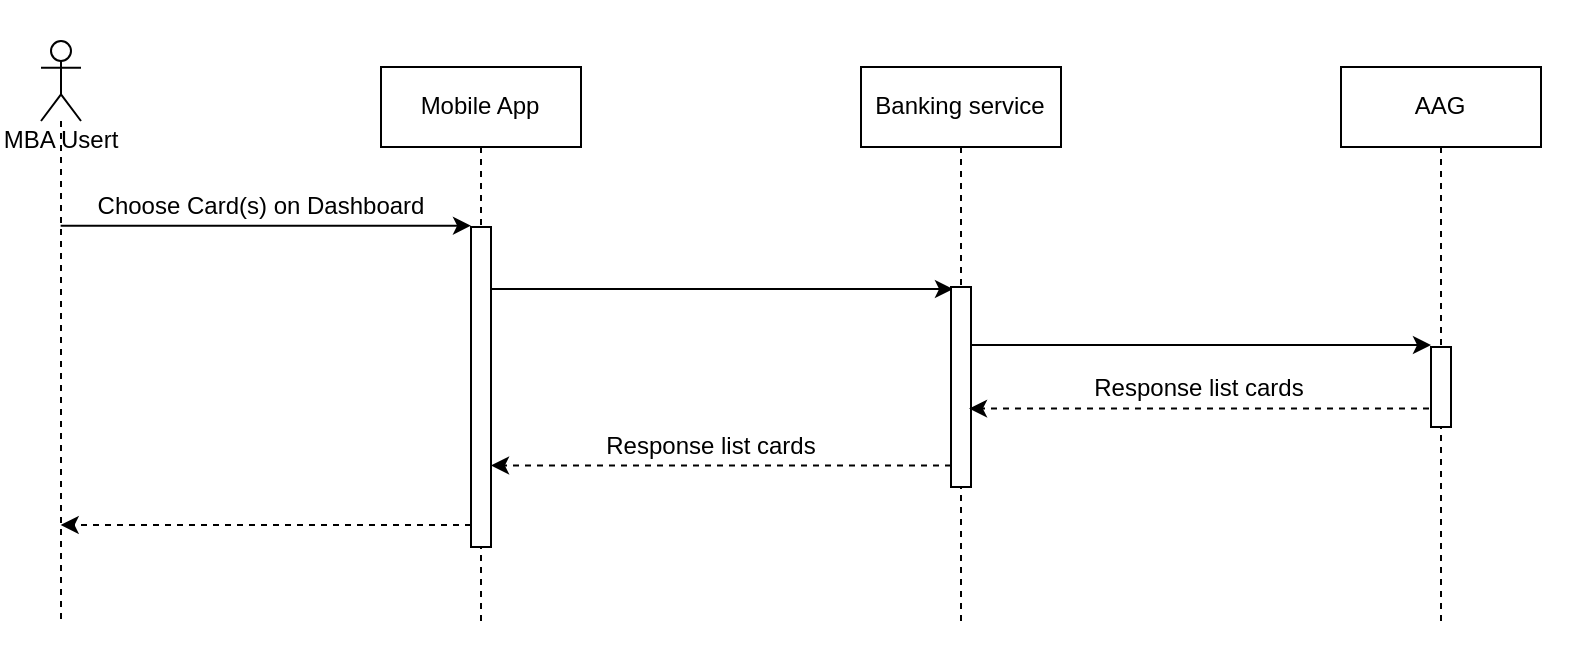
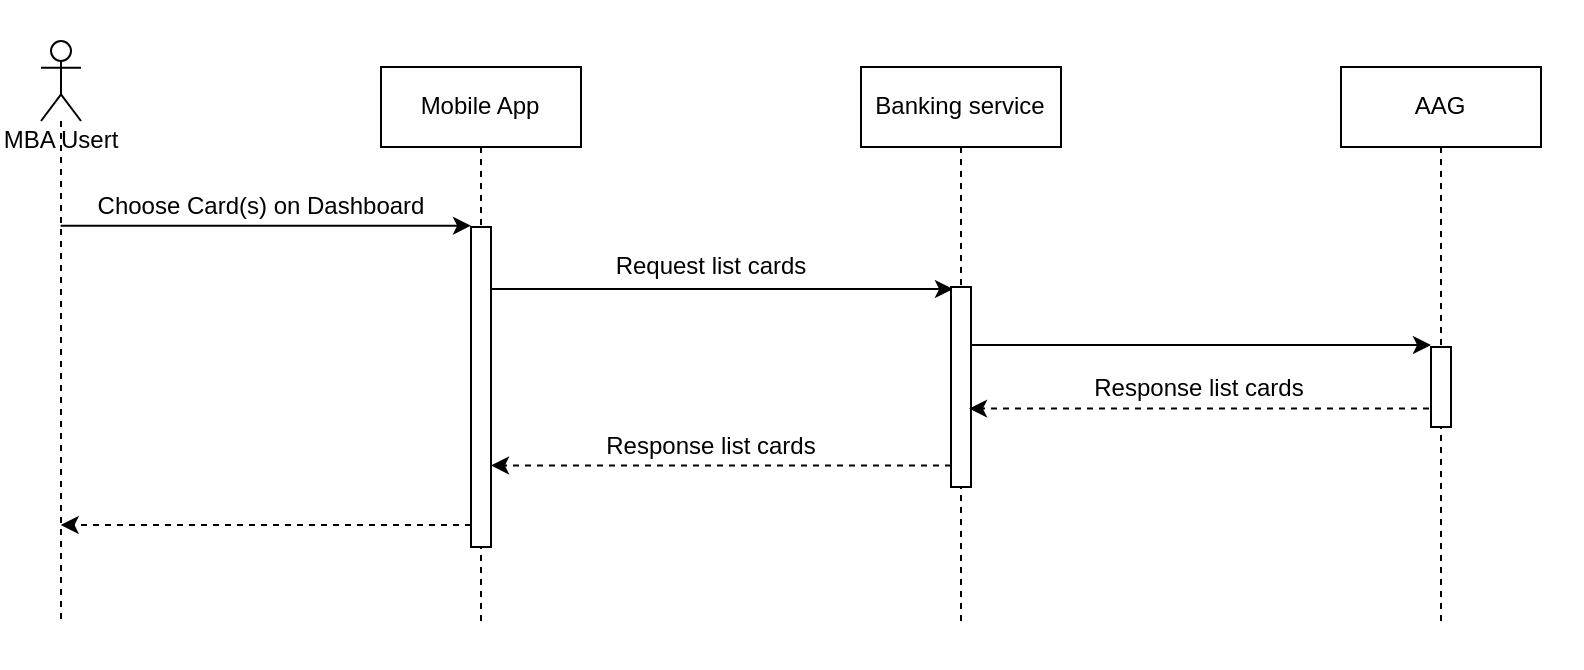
node "Request list cards": added
